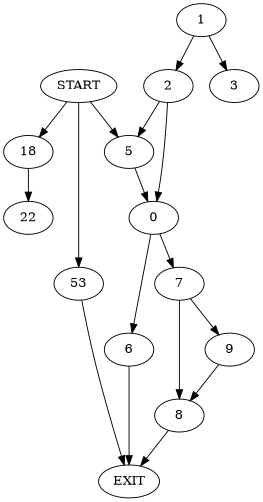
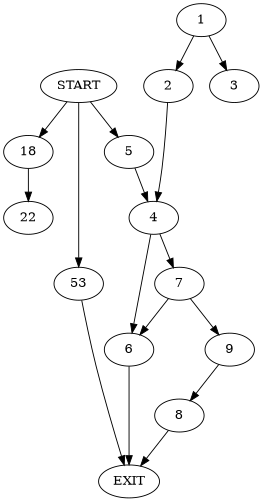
edge "2" -> "5": removed
node "0": label "0" -> "4"
edge "7" -> "8": now "7" -> "6"
